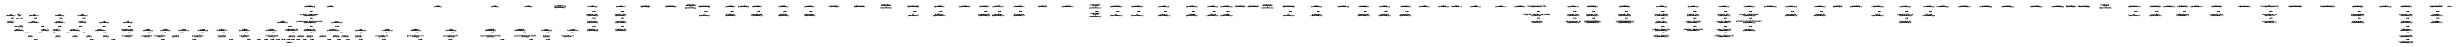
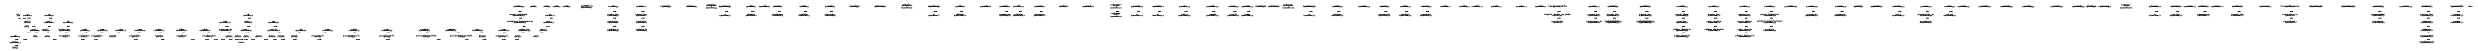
edge "27_ return a % b; 182-return-28-28" -> "0_ exit_node": now "25_ mod 158-function_definition-26-29" -> "0_ exit_node"
